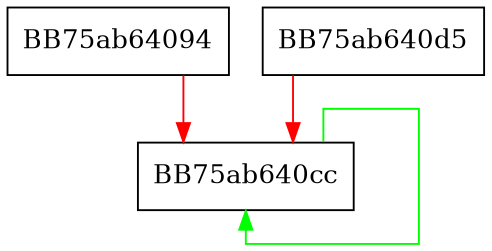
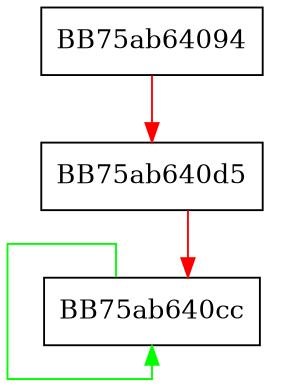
edge "BB75ab64094" -> "BB75ab640cc": now "BB75ab64094" -> "BB75ab640d5"
